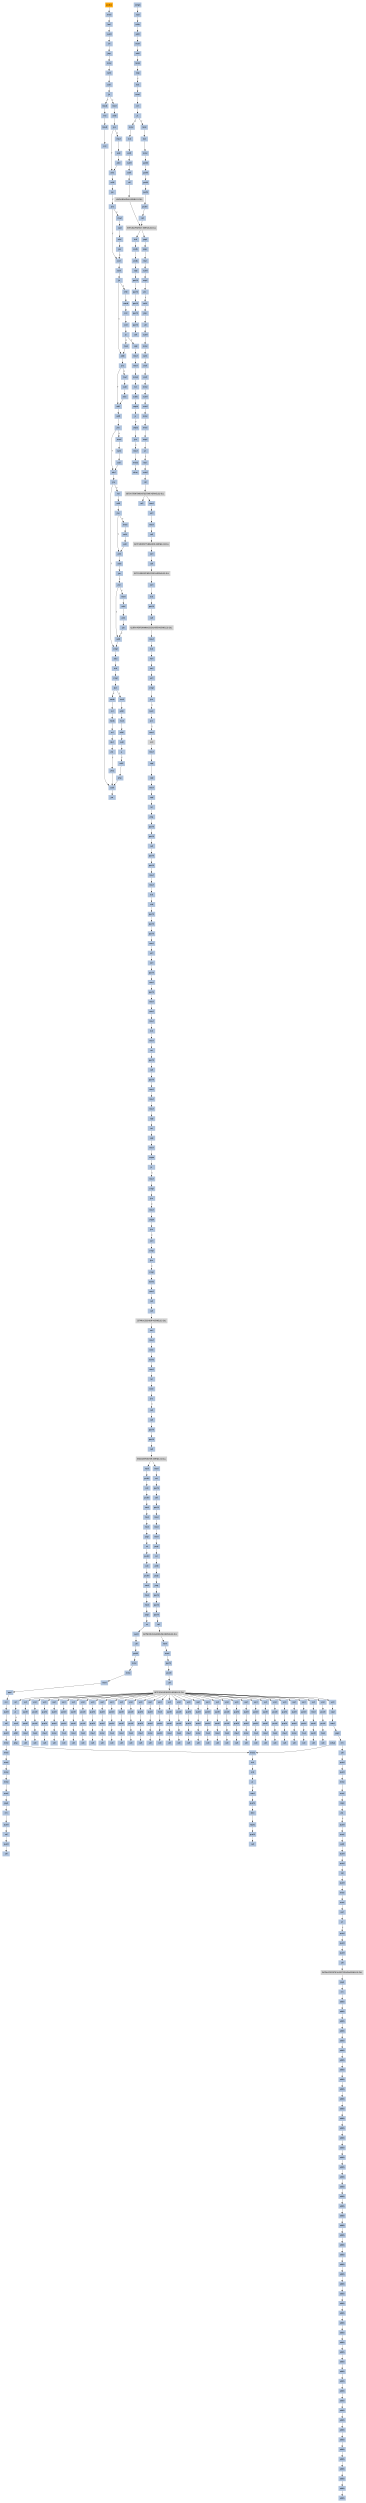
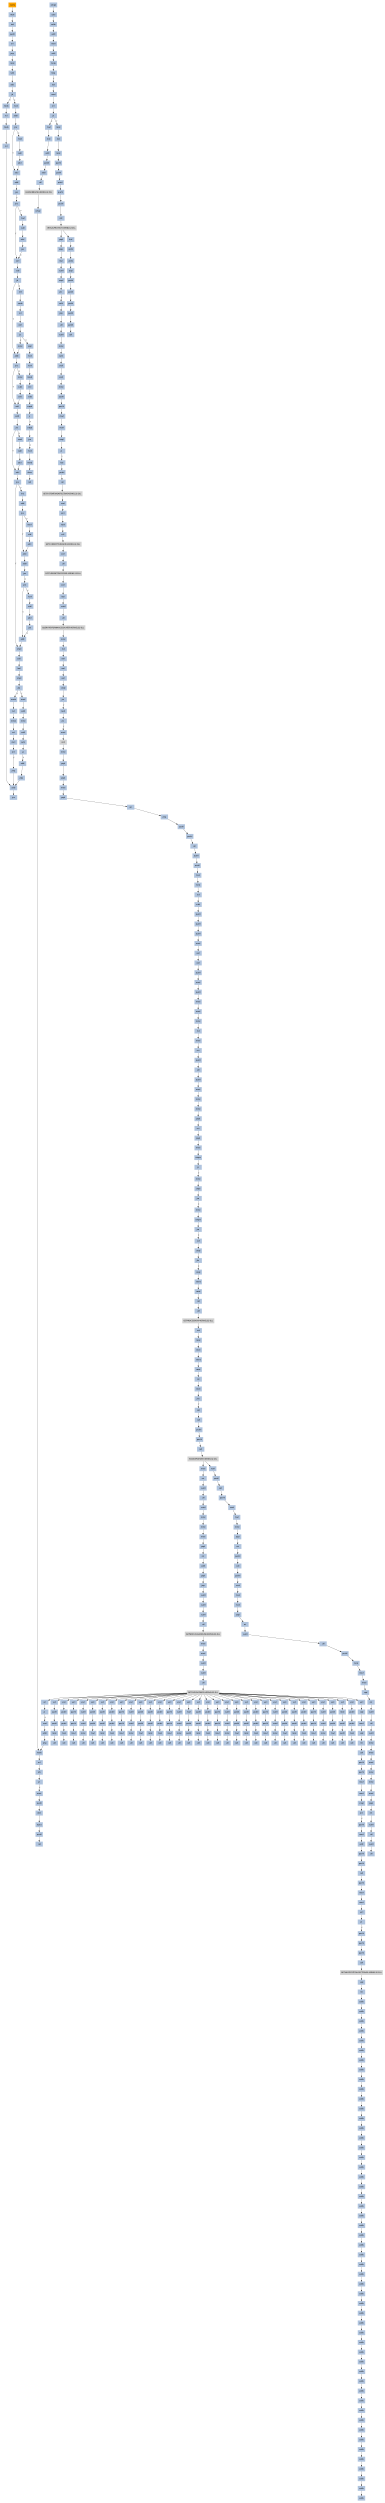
edge "LOADLIBRARYA-KERNEL32-DLL" -> "VIRTUALPROTECT-KERNEL32-DLL": now "LOADLIBRARYA-KERNEL32-DLL" -> "xchgl"
edge "GETSYSTEMTIMEASFILETIME-KERNEL32-DLL" -> "roll": now "shrw" -> "roll"
